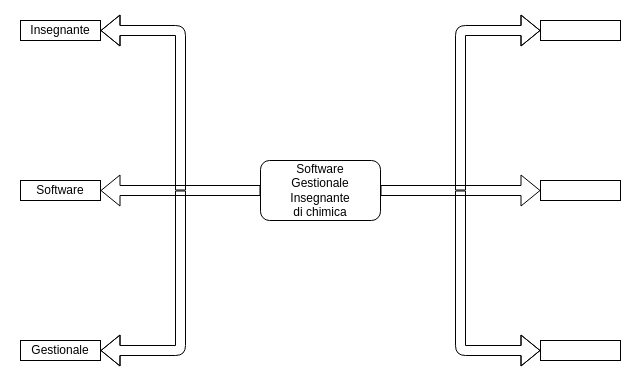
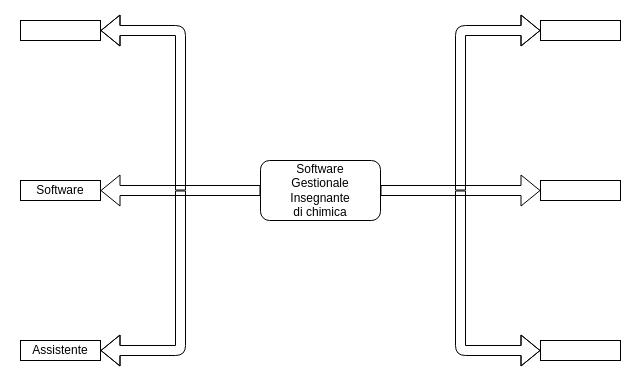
node "Insegnante": removed
node "Gestionale": label "Gestionale" -> "Assistente"
